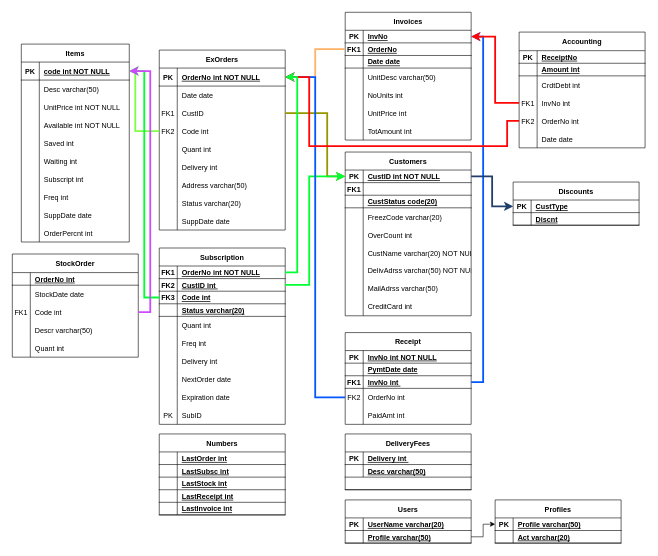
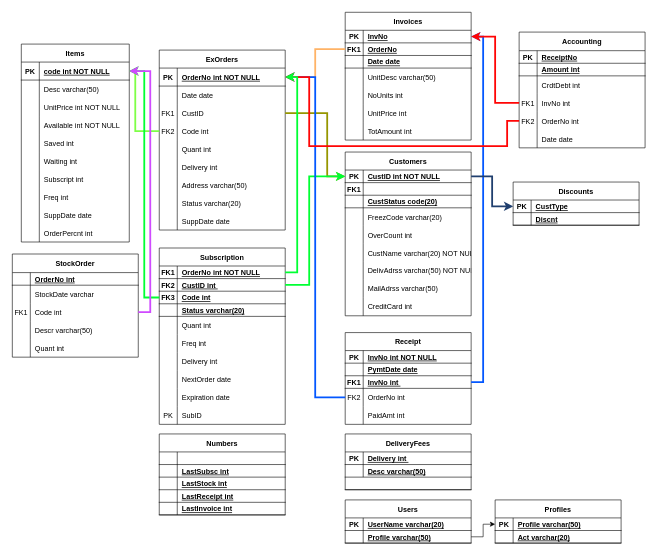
node "StockDate date": label "StockDate date" -> "StockDate varchar"
node "LastOrder int": removed
